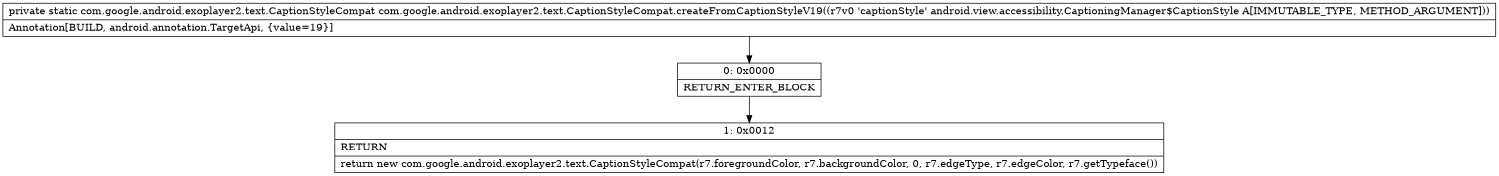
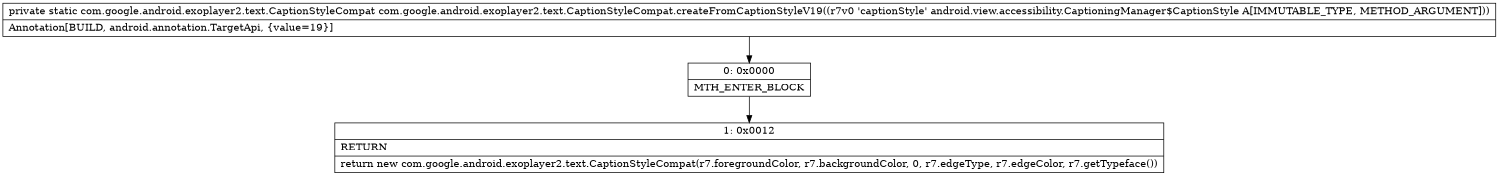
node "0: 0x0000": text "RETURN_ENTER_BLOCK" -> "MTH_ENTER_BLOCK"
